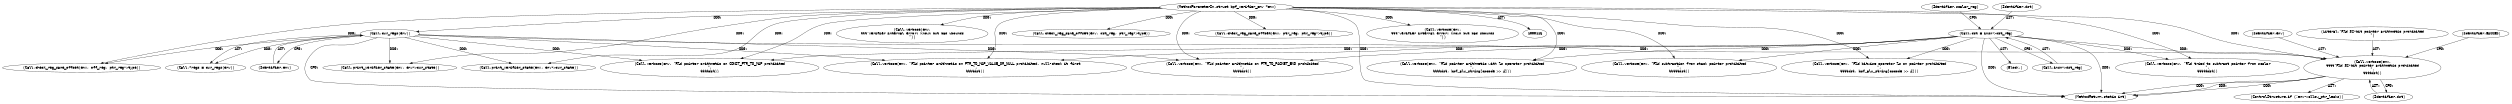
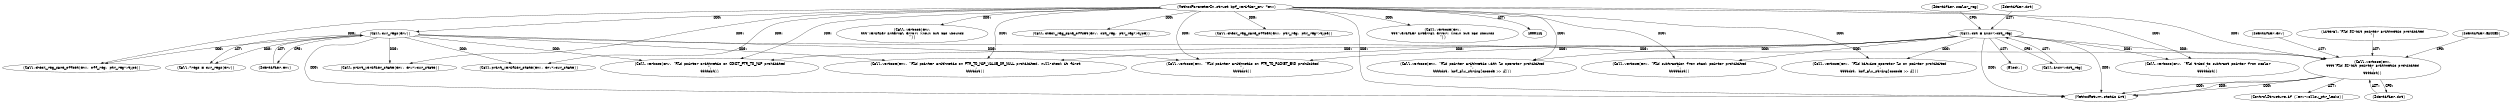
edge "(Call,cur_regs(env))" -> "(MethodReturn,static int)": label "CFG: " -> "DDG: "
